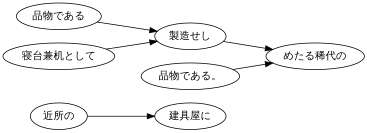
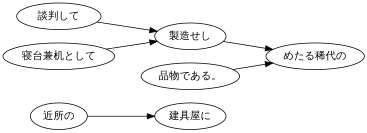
node "品物である": label "品物である" -> "談判して"
